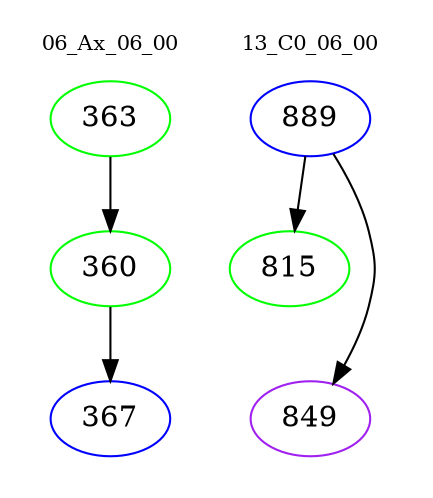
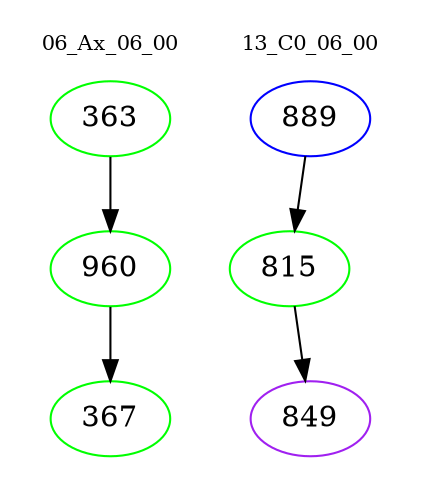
edge "889" -> "849": now "815" -> "849"
node "360": label "360" -> "960"
node "367": color blue -> green
